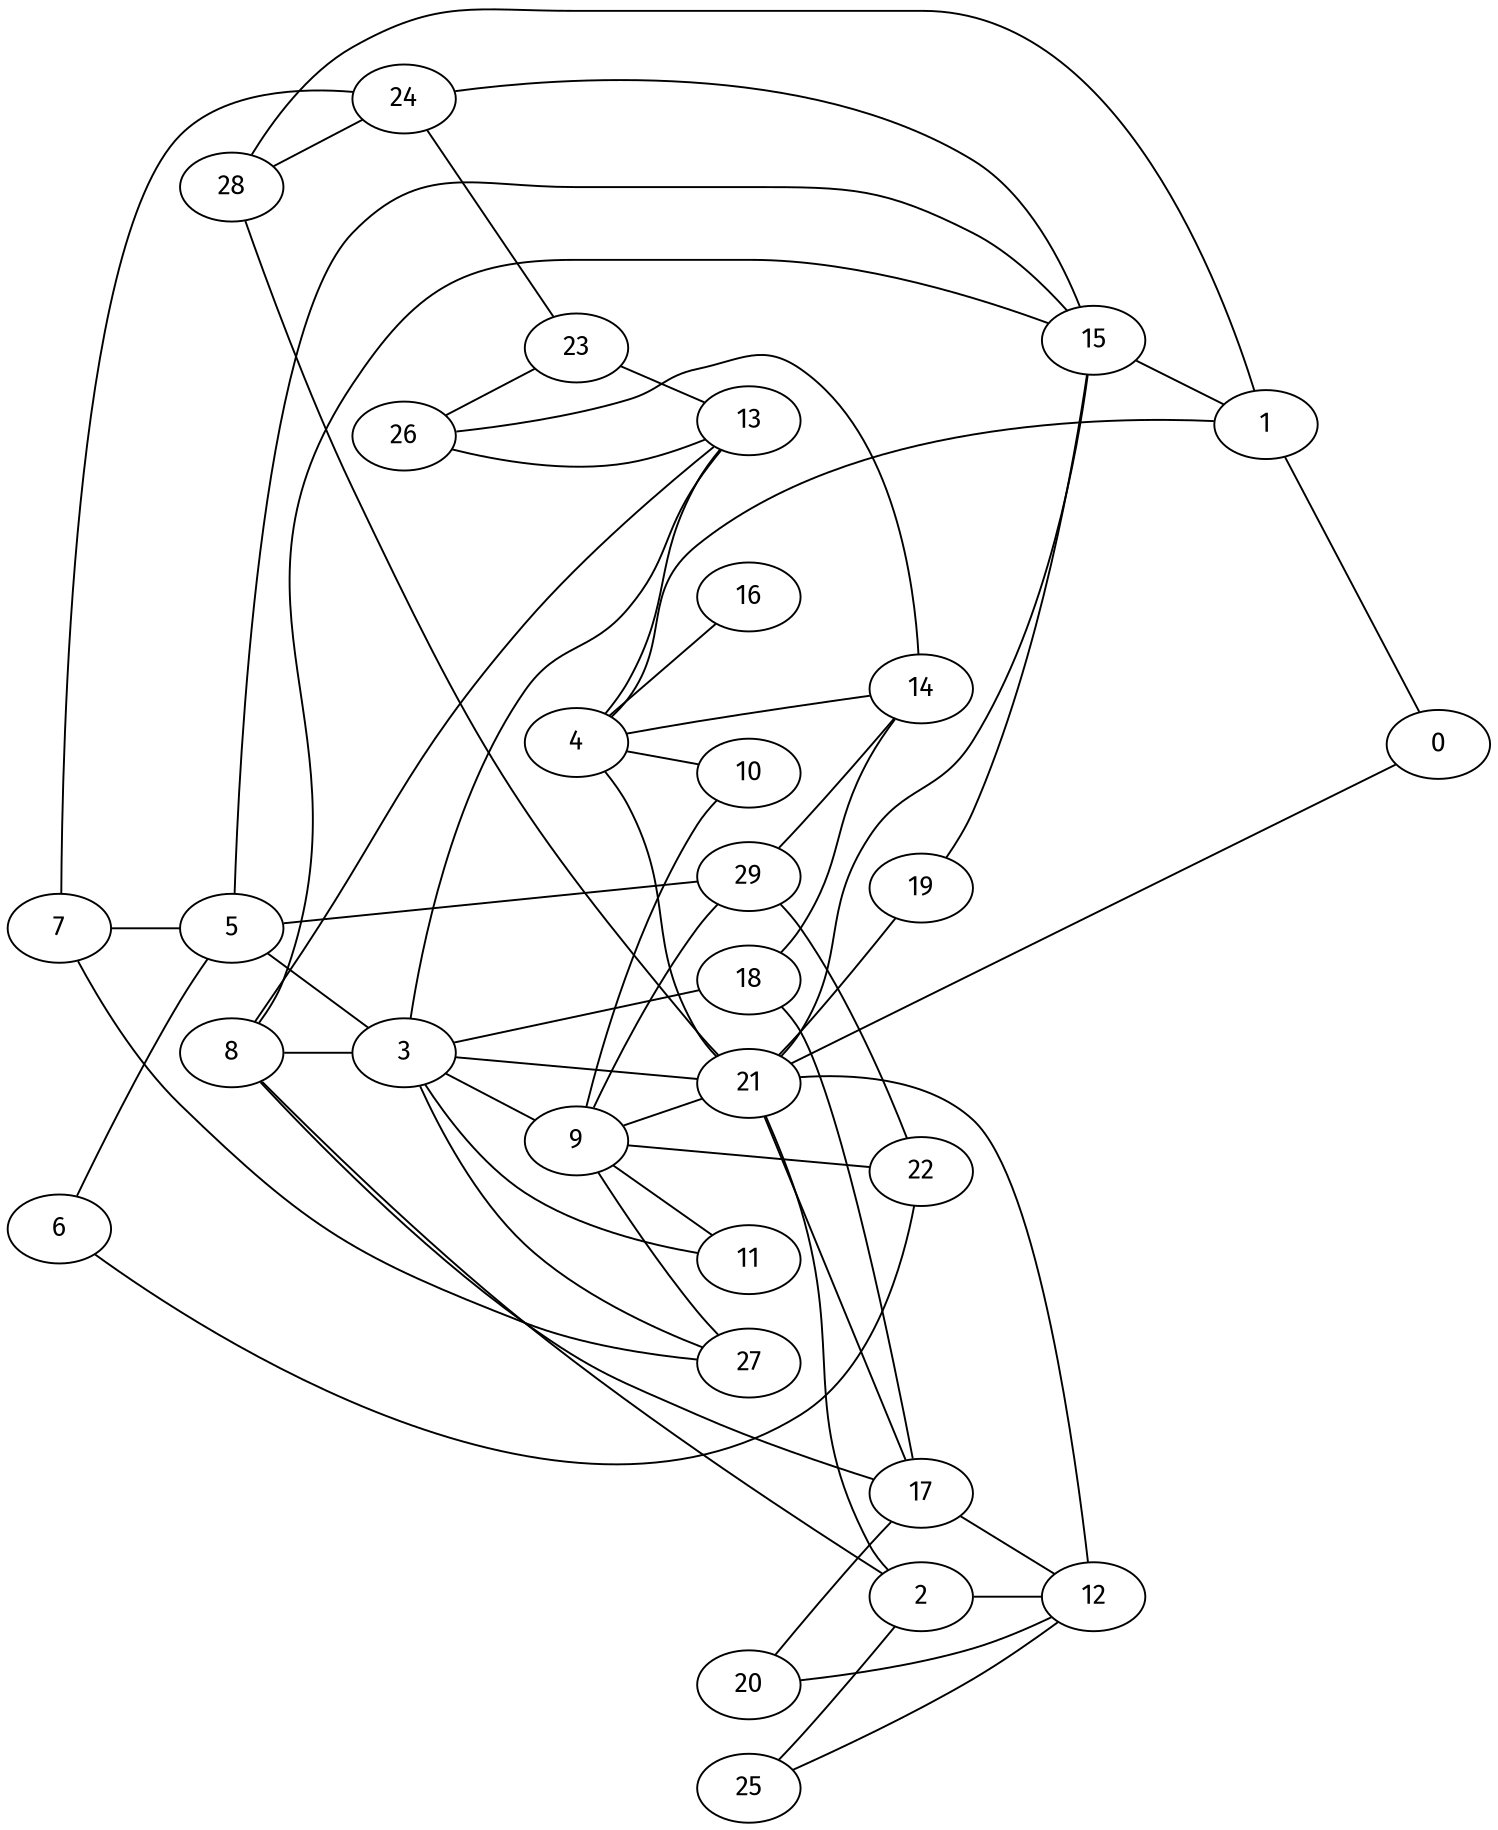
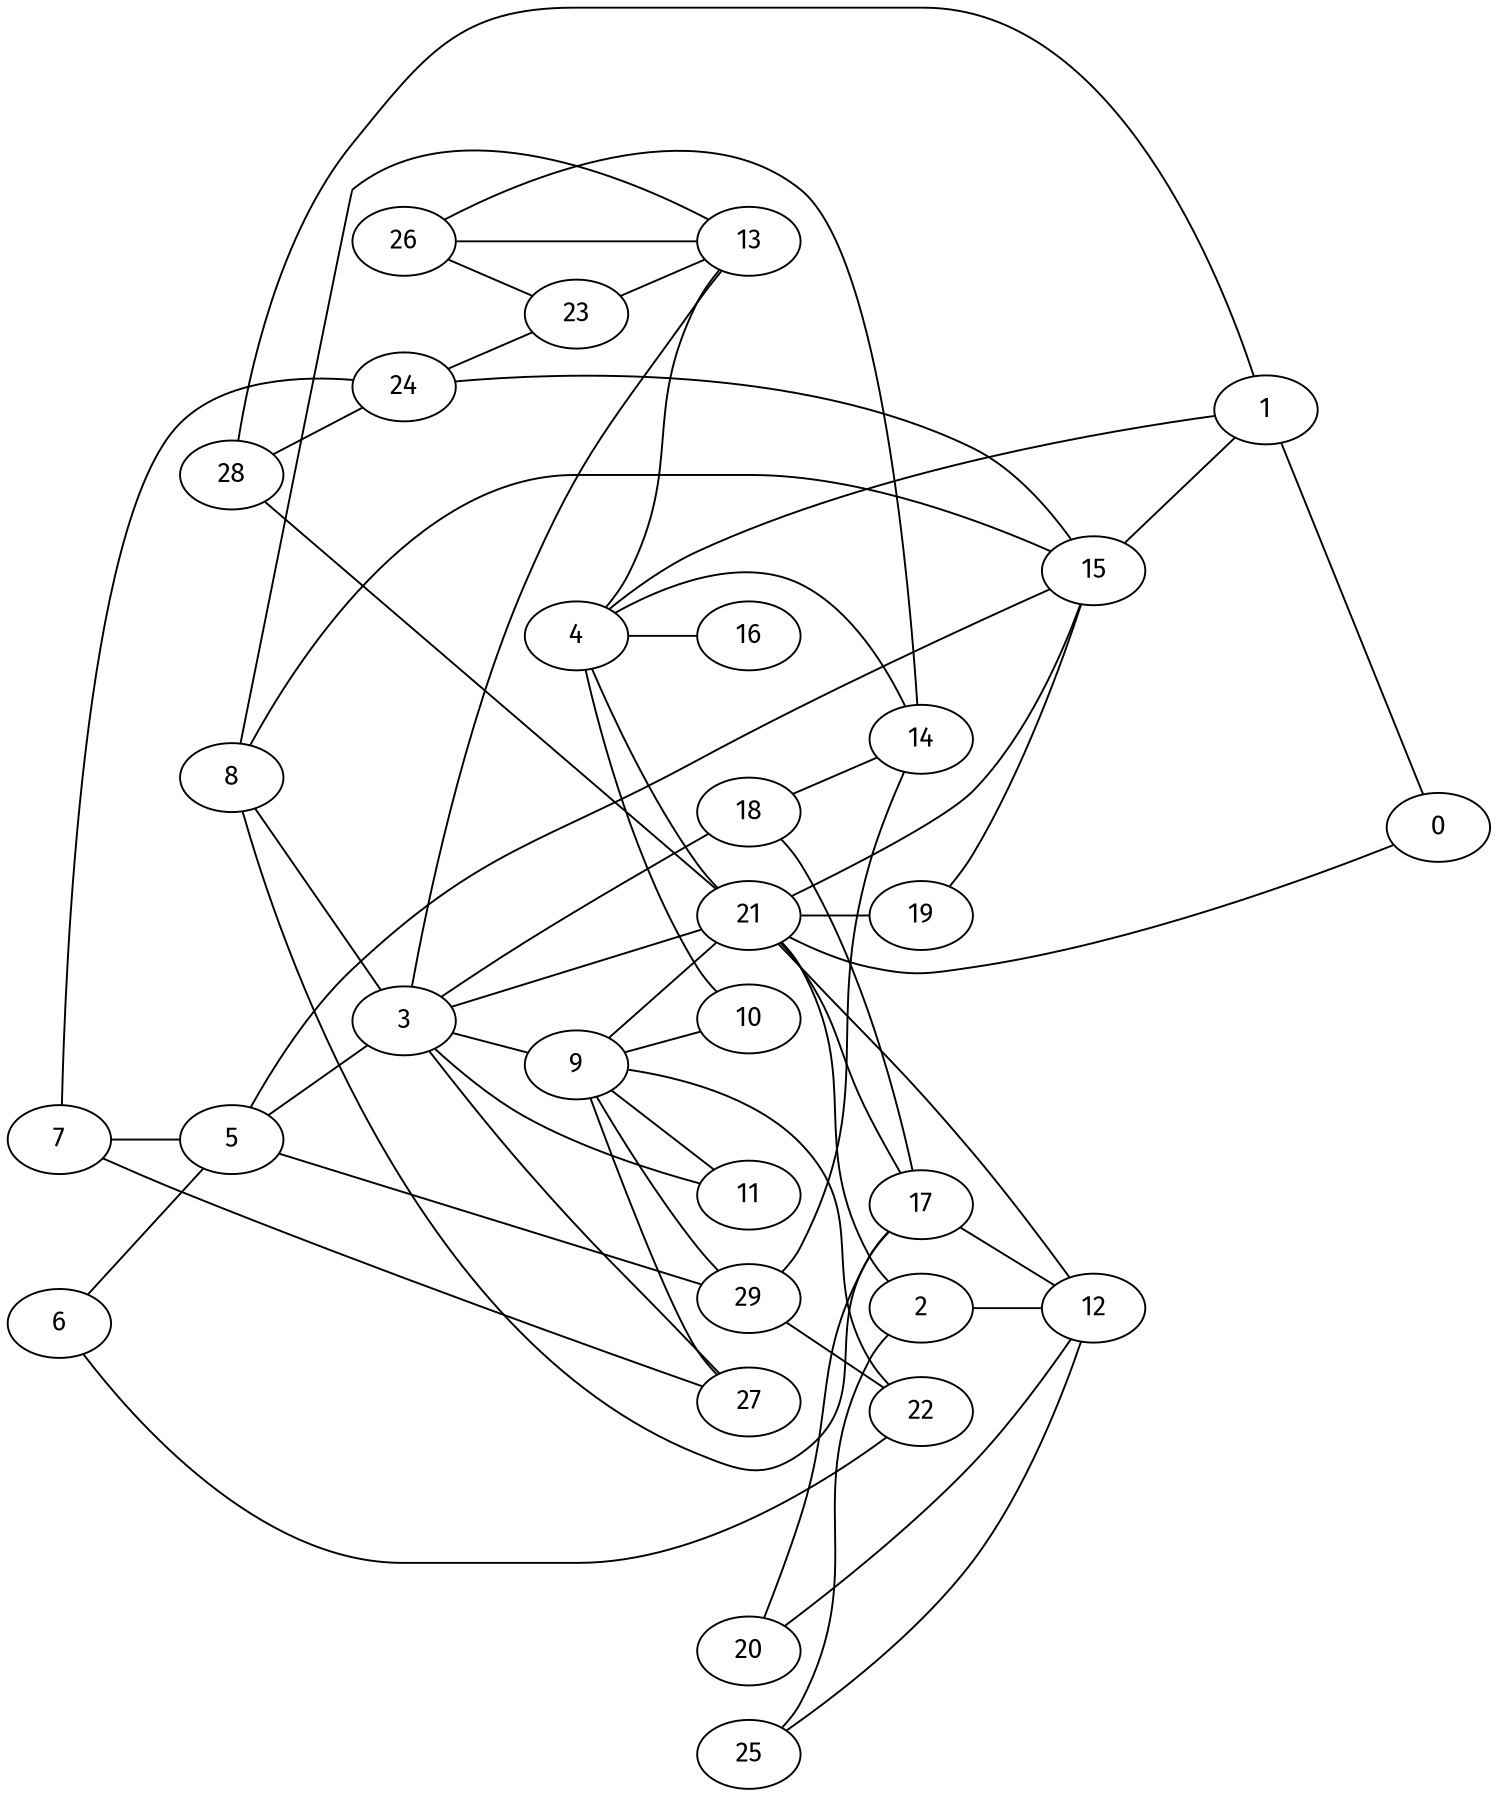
edge "8" -- "2": removed
